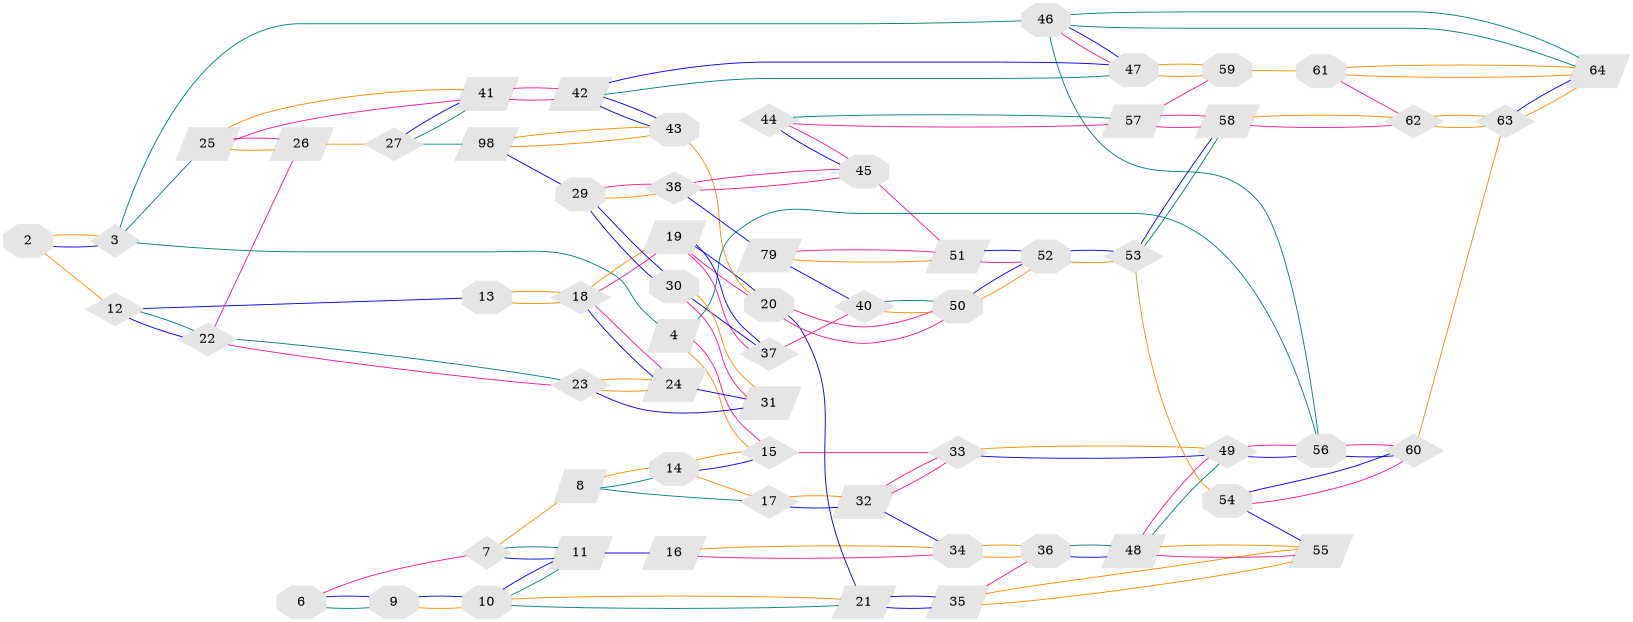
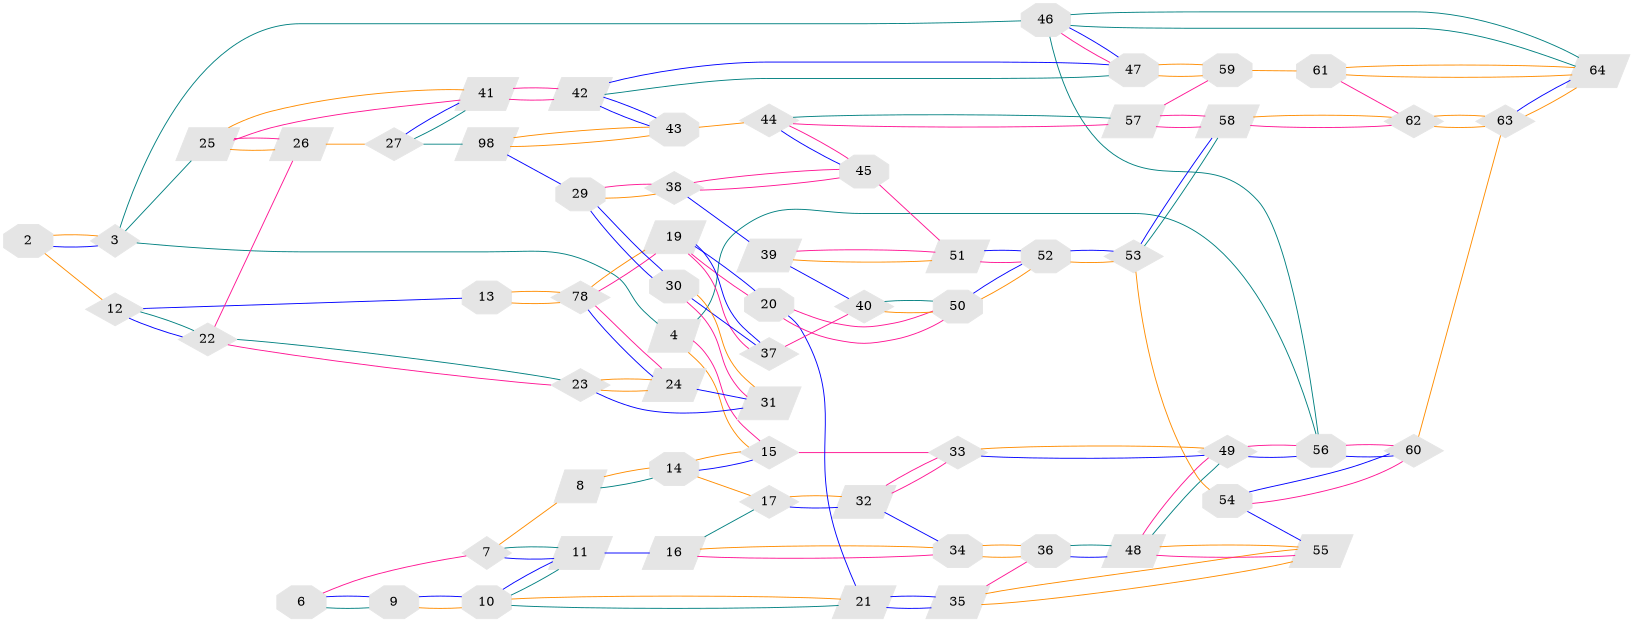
edge "43" -- "20": now "43" -- "44"
node "79": label "79" -> "39"
node "18": label "18" -> "78"
edge "8" -- "17": now "16" -- "17"
